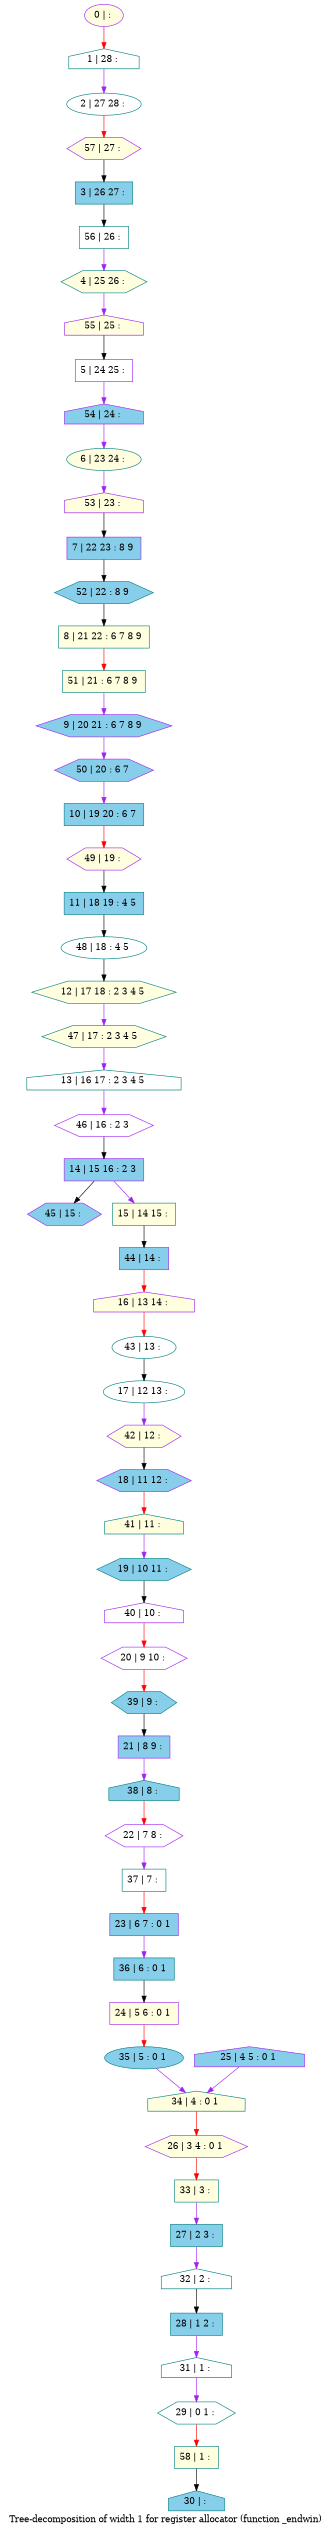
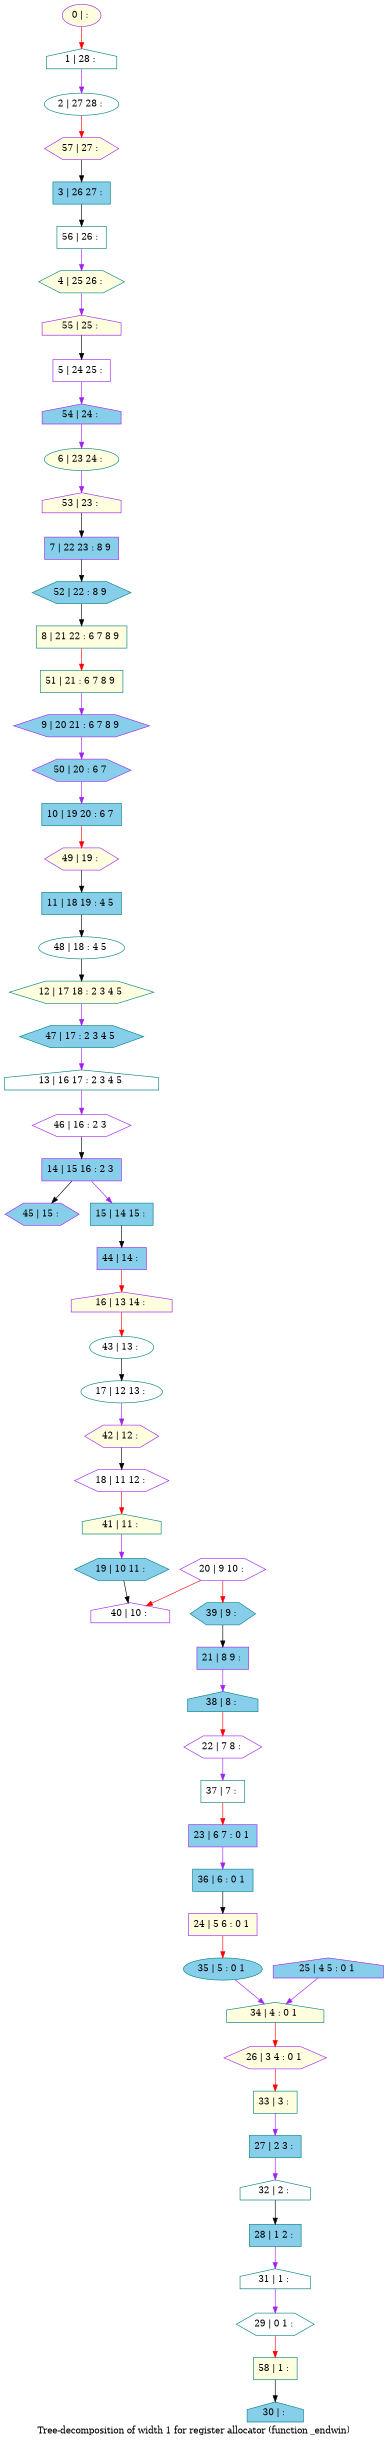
node "47 | 17 : 2 3 4 5": fillcolor lightyellow -> skyblue
node "15 | 14 15 :": fillcolor lightyellow -> skyblue
node "18 | 11 12 :": fillcolor skyblue -> white
edge "40 | 10 :" -> "20 | 9 10 :": reversed
